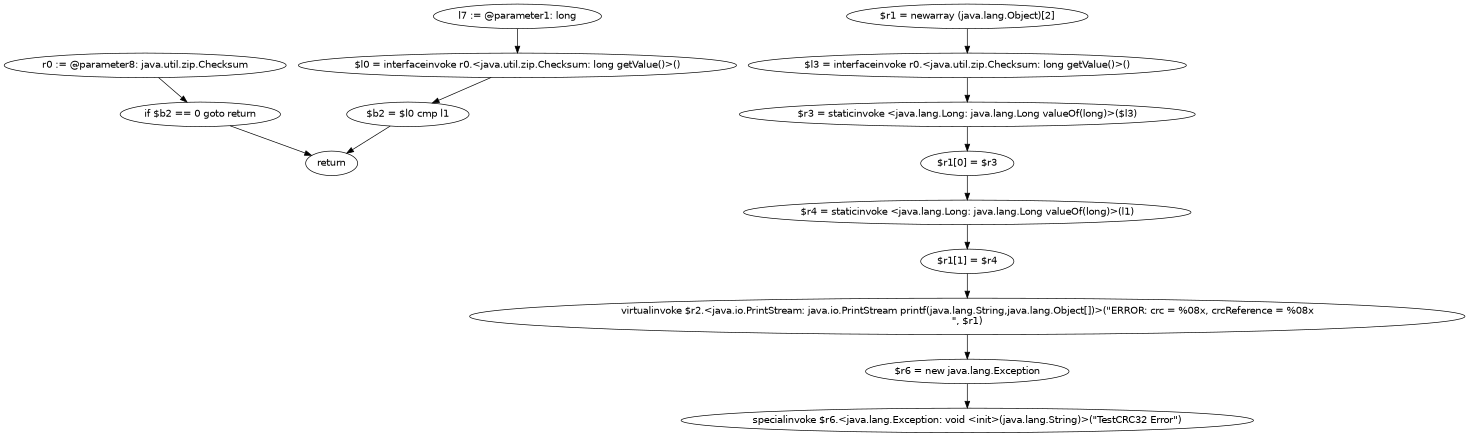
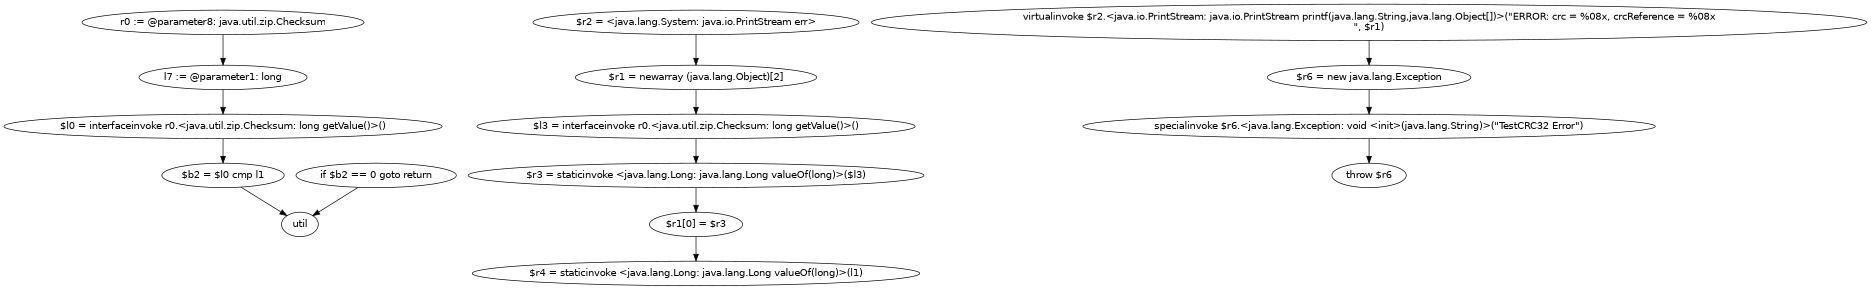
node "$r2 = <java.lang.System: java.io.PrintStream err>": added
edge "r0 := @parameter8: java.util.zip.Checksum" -> "if $b2 == 0 goto return": now "r0 := @parameter8: java.util.zip.Checksum" -> "l7 := @parameter1: long"
node "return": label "return" -> "util"
node "throw $r6": added
node "$r1[1] = $r4": removed
